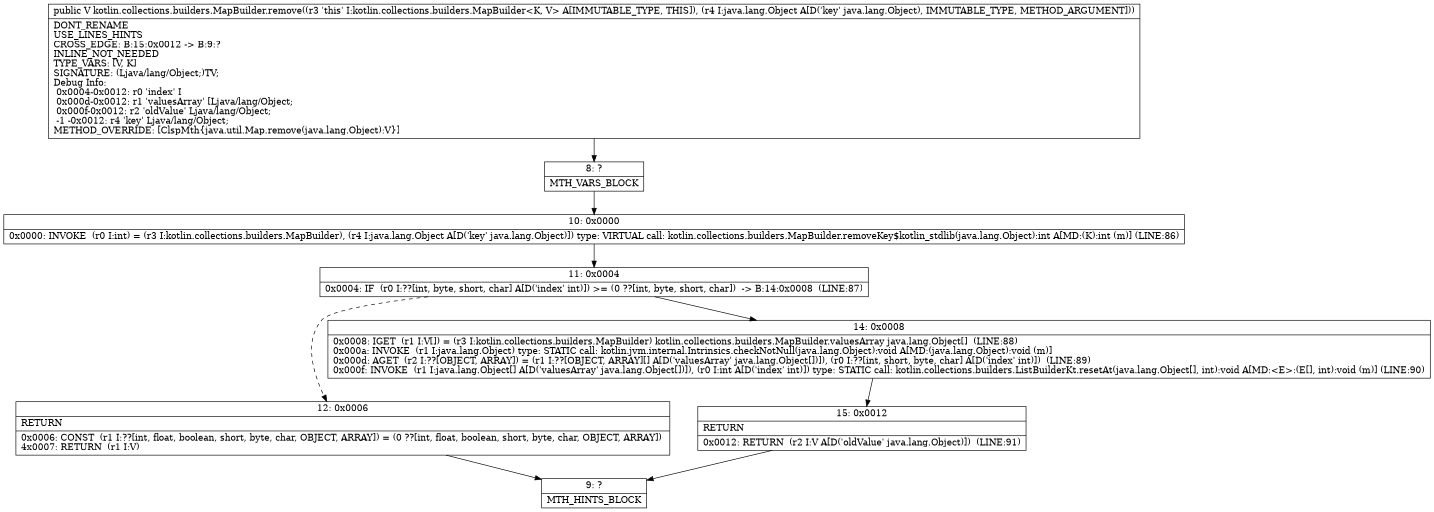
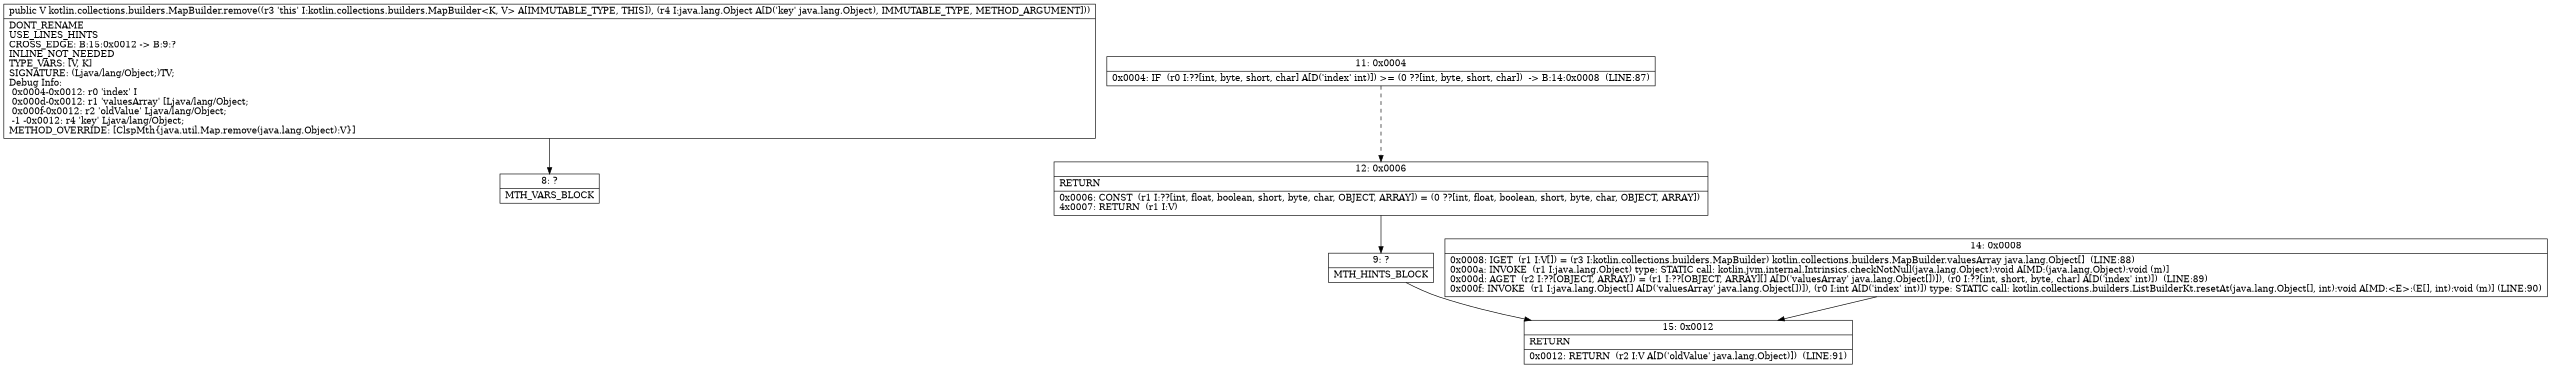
node "10: 0x0000": removed
edge "11: 0x0004" -> "14: 0x0008": removed
edge "15: 0x0012" -> "9: ?": reversed
